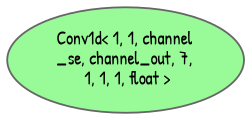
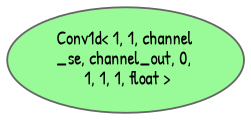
node "Conv1d< 1, 1, channel _se, channel_out, 7, 1, 1, 1, float >": label "Conv1d< 1, 1, channel _se, channel_out, 7, 1, 1, 1, float >" -> "Conv1d< 1, 1, channel _se, channel_out, 0, 1, 1, 1, float >"
